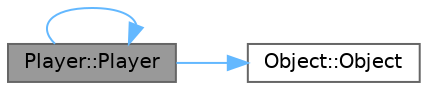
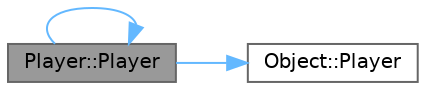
node "Object::Object": label "Object::Object" -> "Object::Player"
